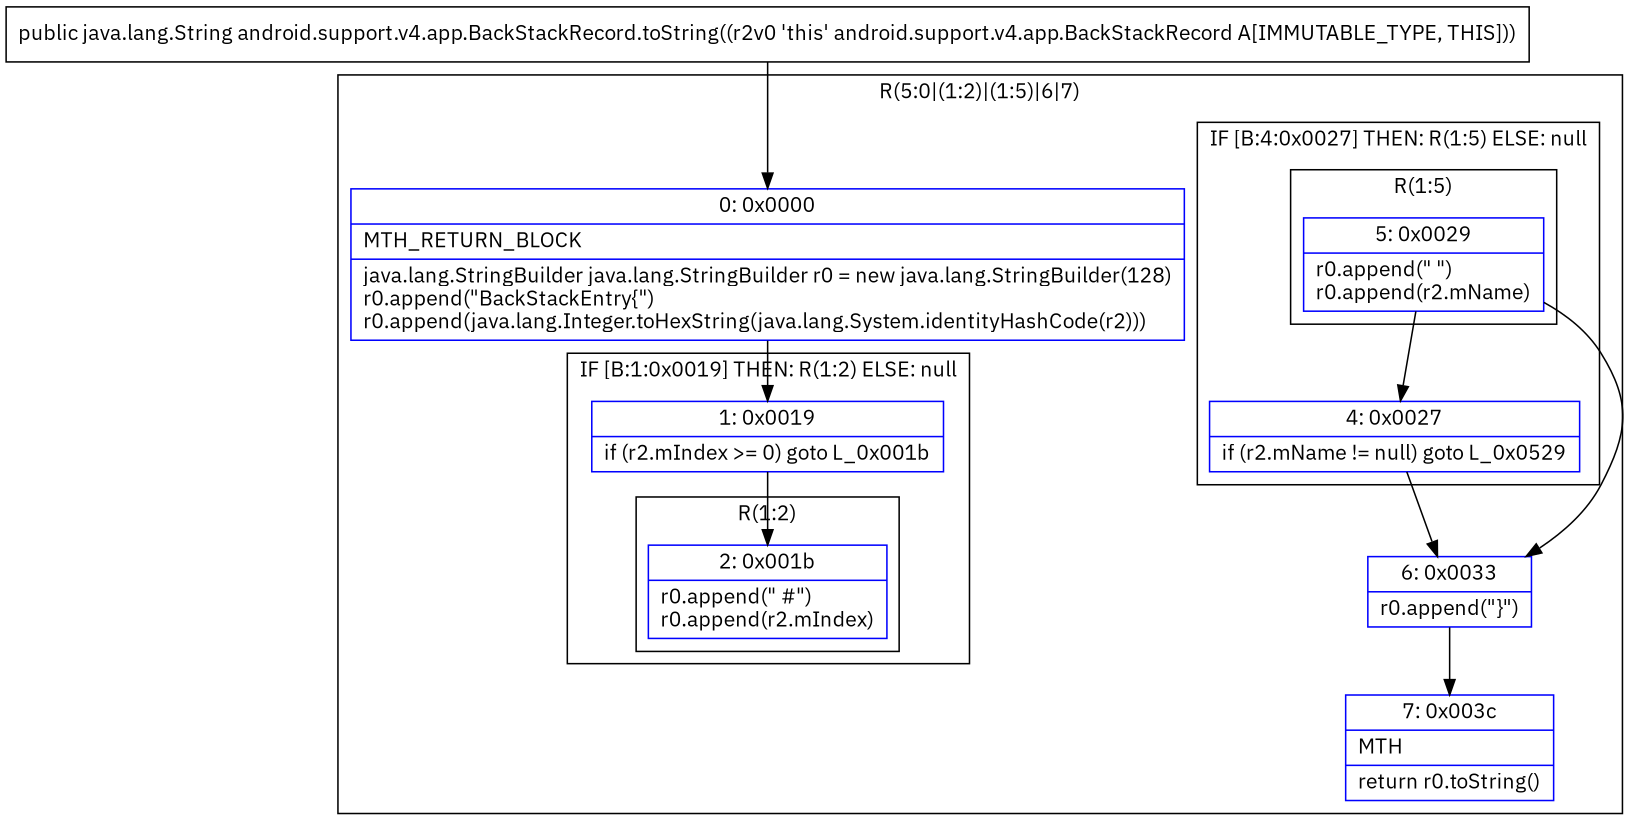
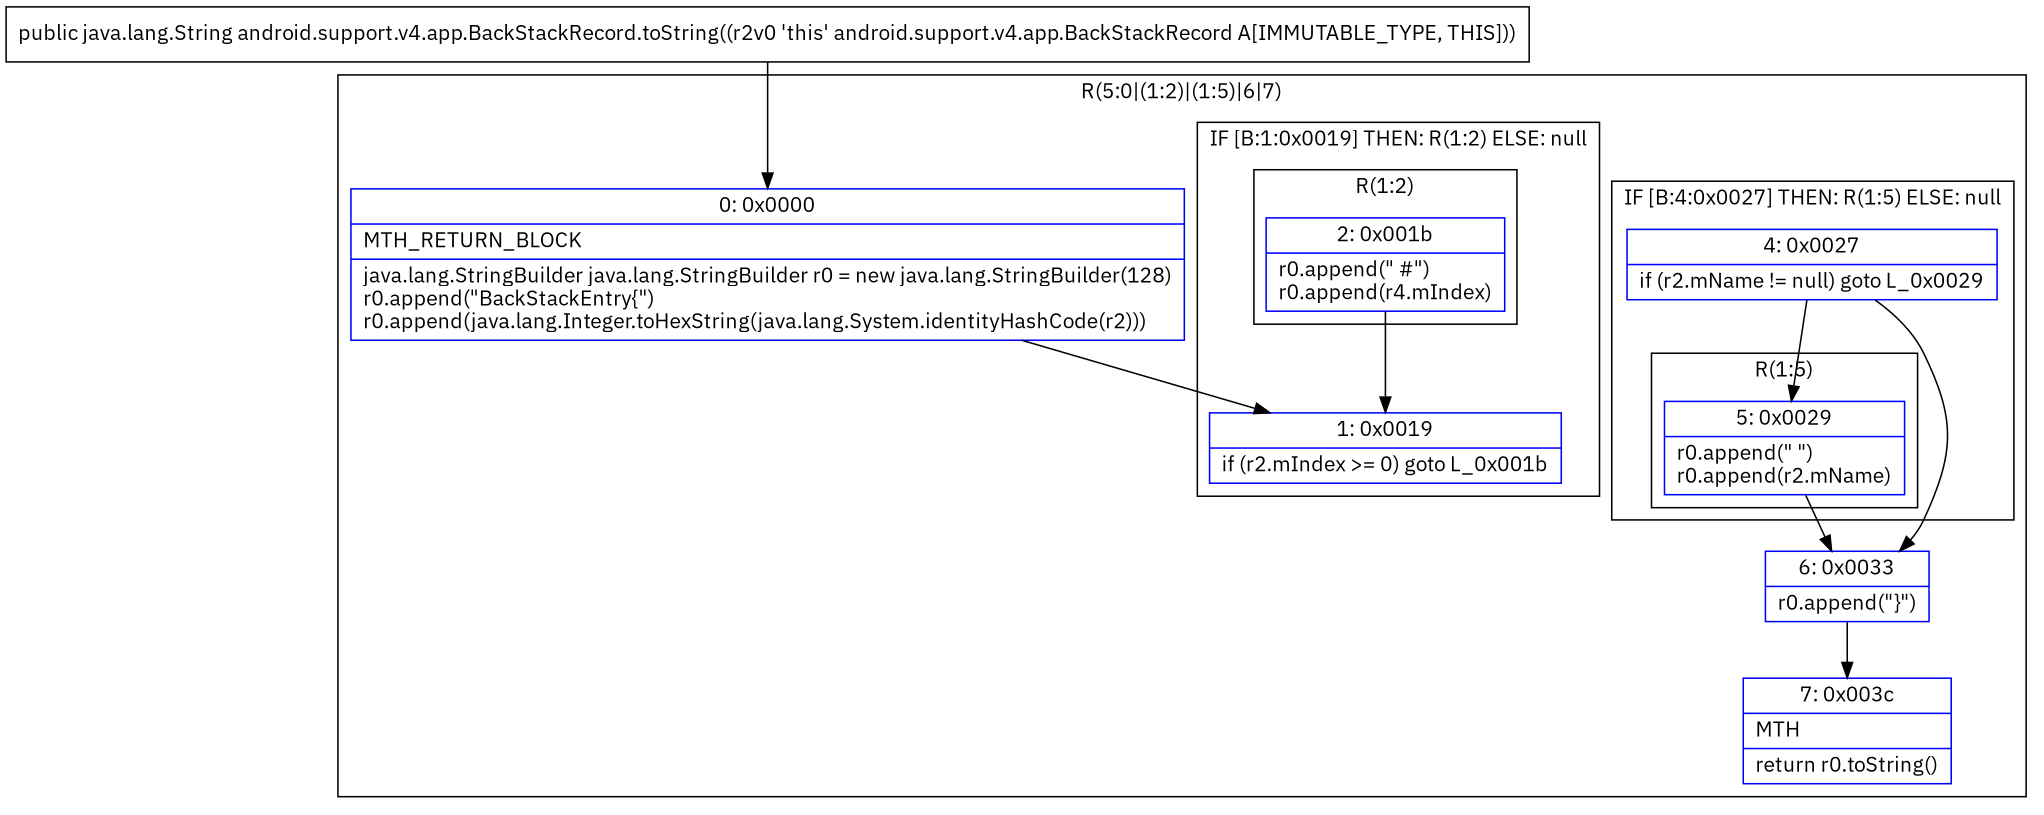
edge "5: 0x0029" -> "4: 0x0027": reversed
node "4: 0x0027": text "if (r2.mName != null) goto L_0x0529" -> "if (r2.mName != null) goto L_0x0029"
edge "1: 0x0019" -> "2: 0x001b": reversed
node "2: 0x001b": text "r0.append(r2.mIndex)" -> "r0.append(r4.mIndex)"
